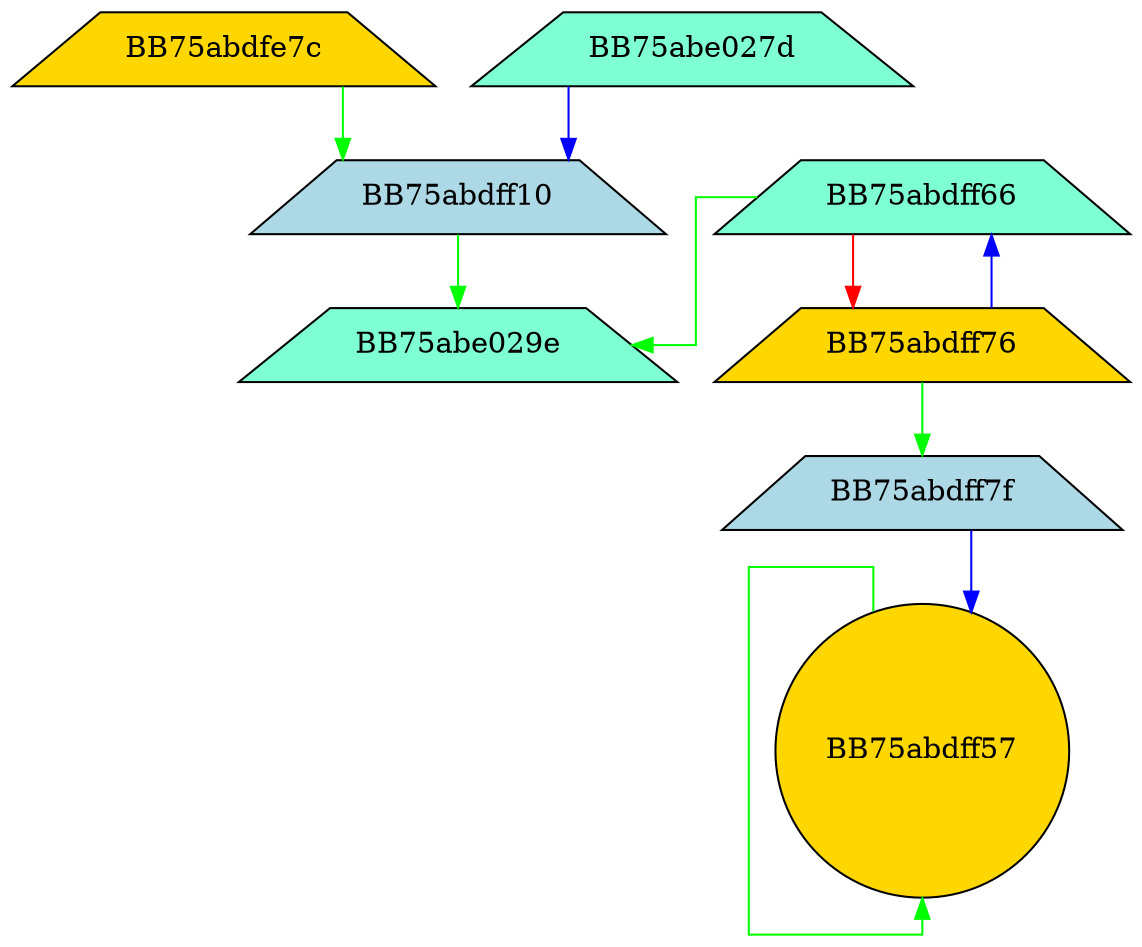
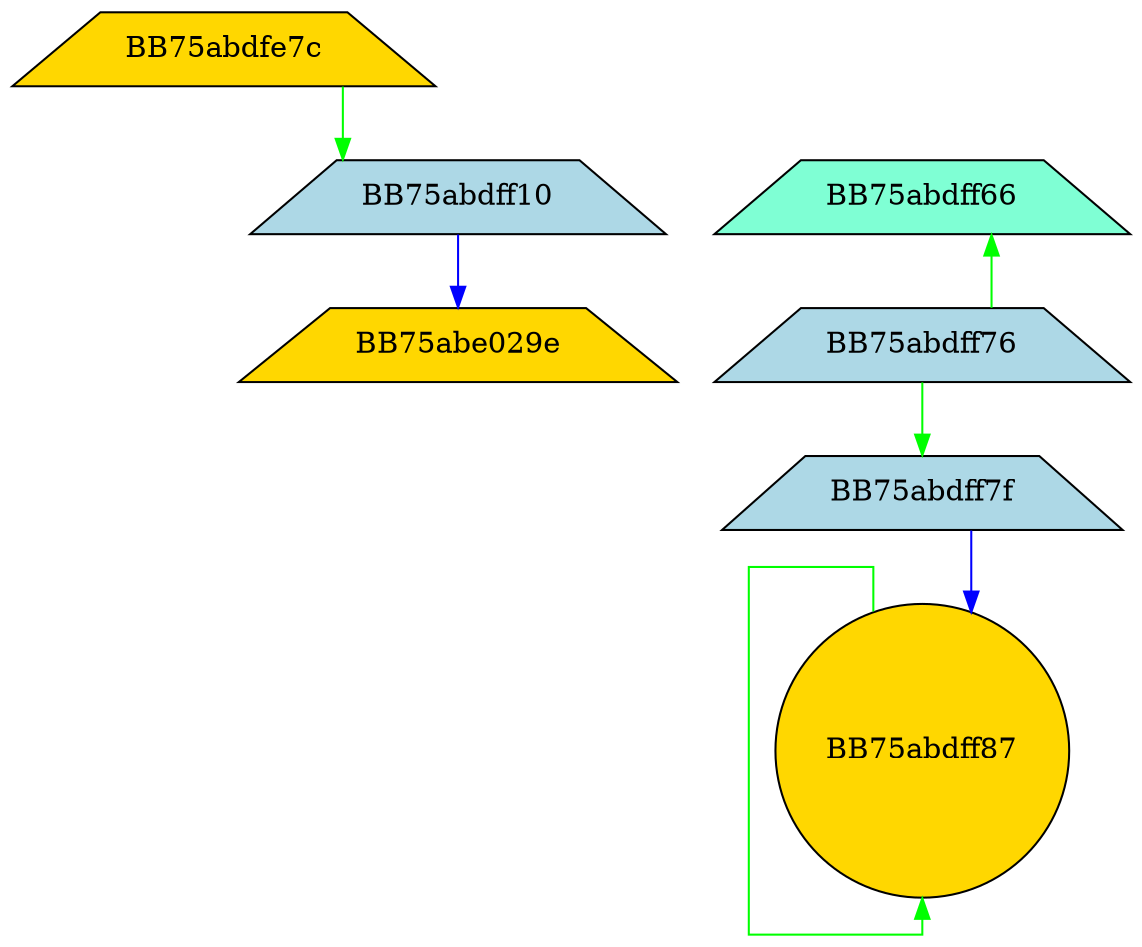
node "BB75abe027d": removed
edge "BB75abdff10" -> "BB75abe029e": color green -> blue
edge "BB75abdff66" -> "BB75abdff76": removed
edge "BB75abdff66" -> "BB75abe029e": removed
edge "BB75abdff76" -> "BB75abdff66": color blue -> green
node "BB75abe029e": fillcolor aquamarine -> gold
node "BB75abdff76": fillcolor gold -> lightblue
node "BB75abdff57": label "BB75abdff57" -> "BB75abdff87"
